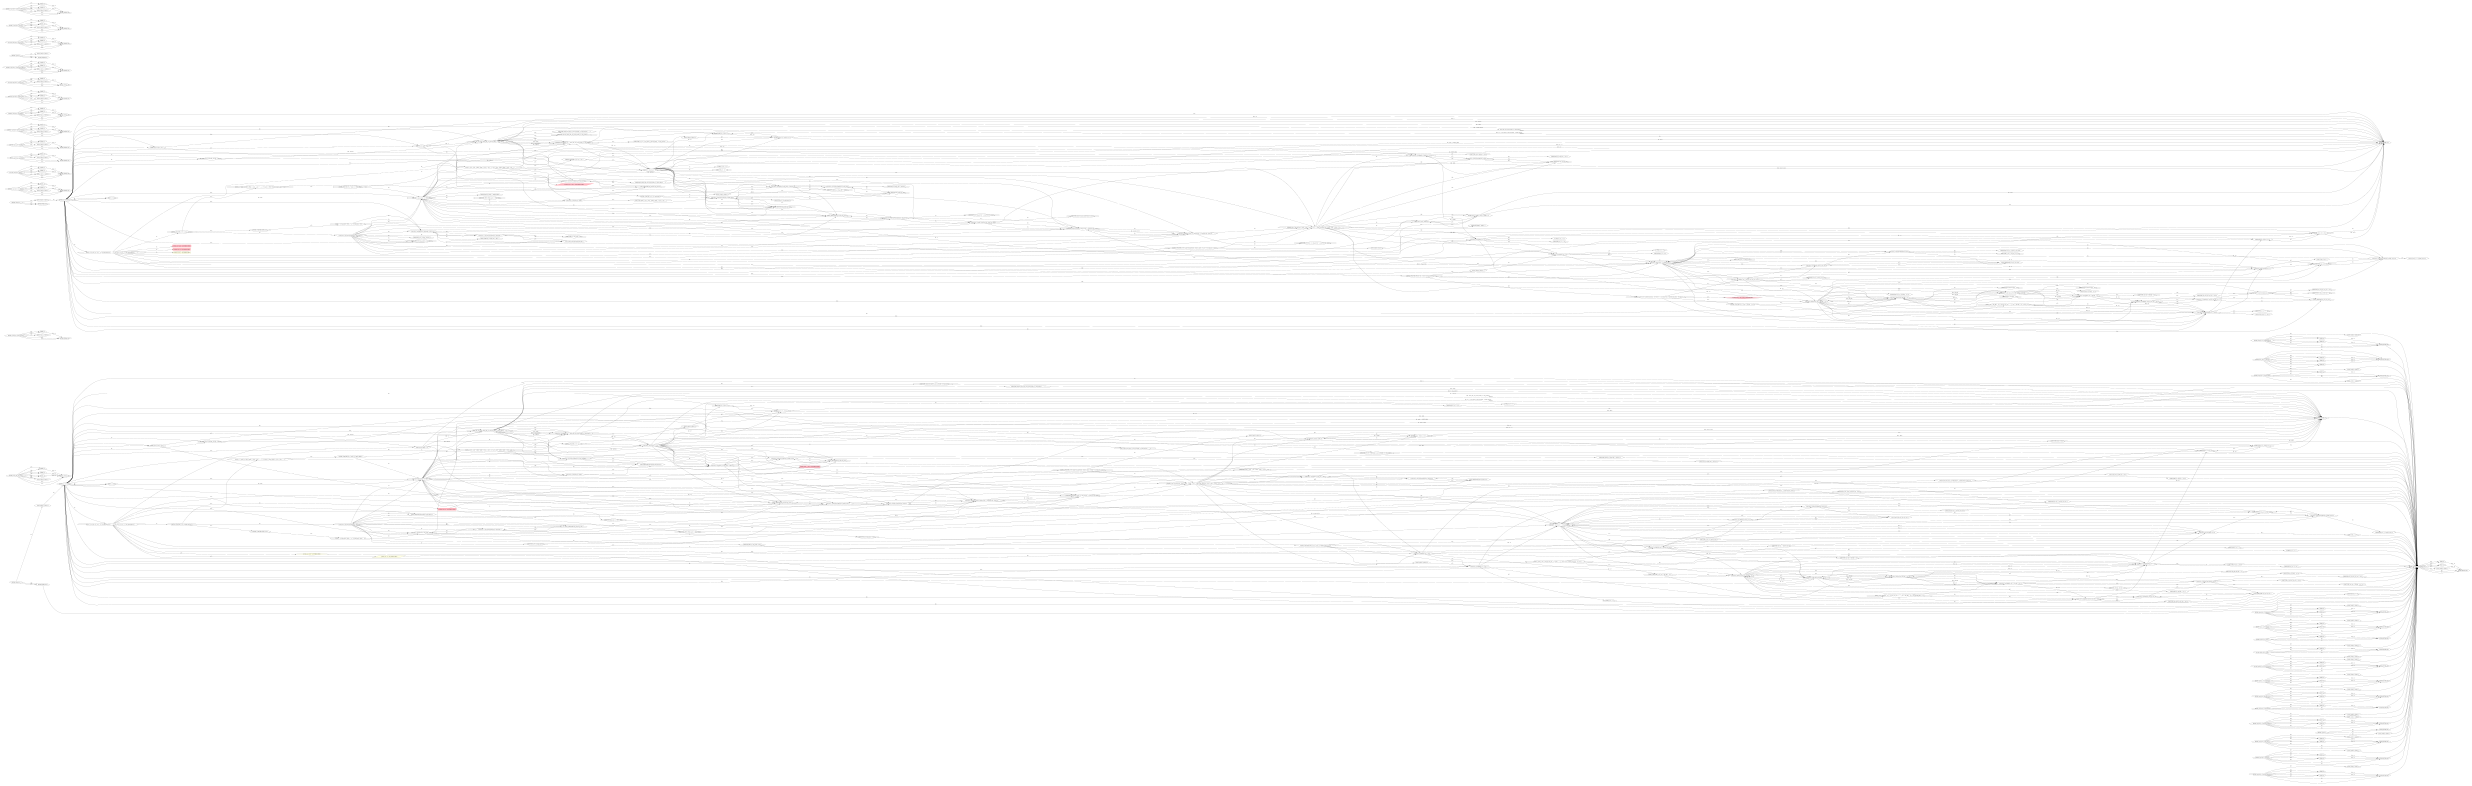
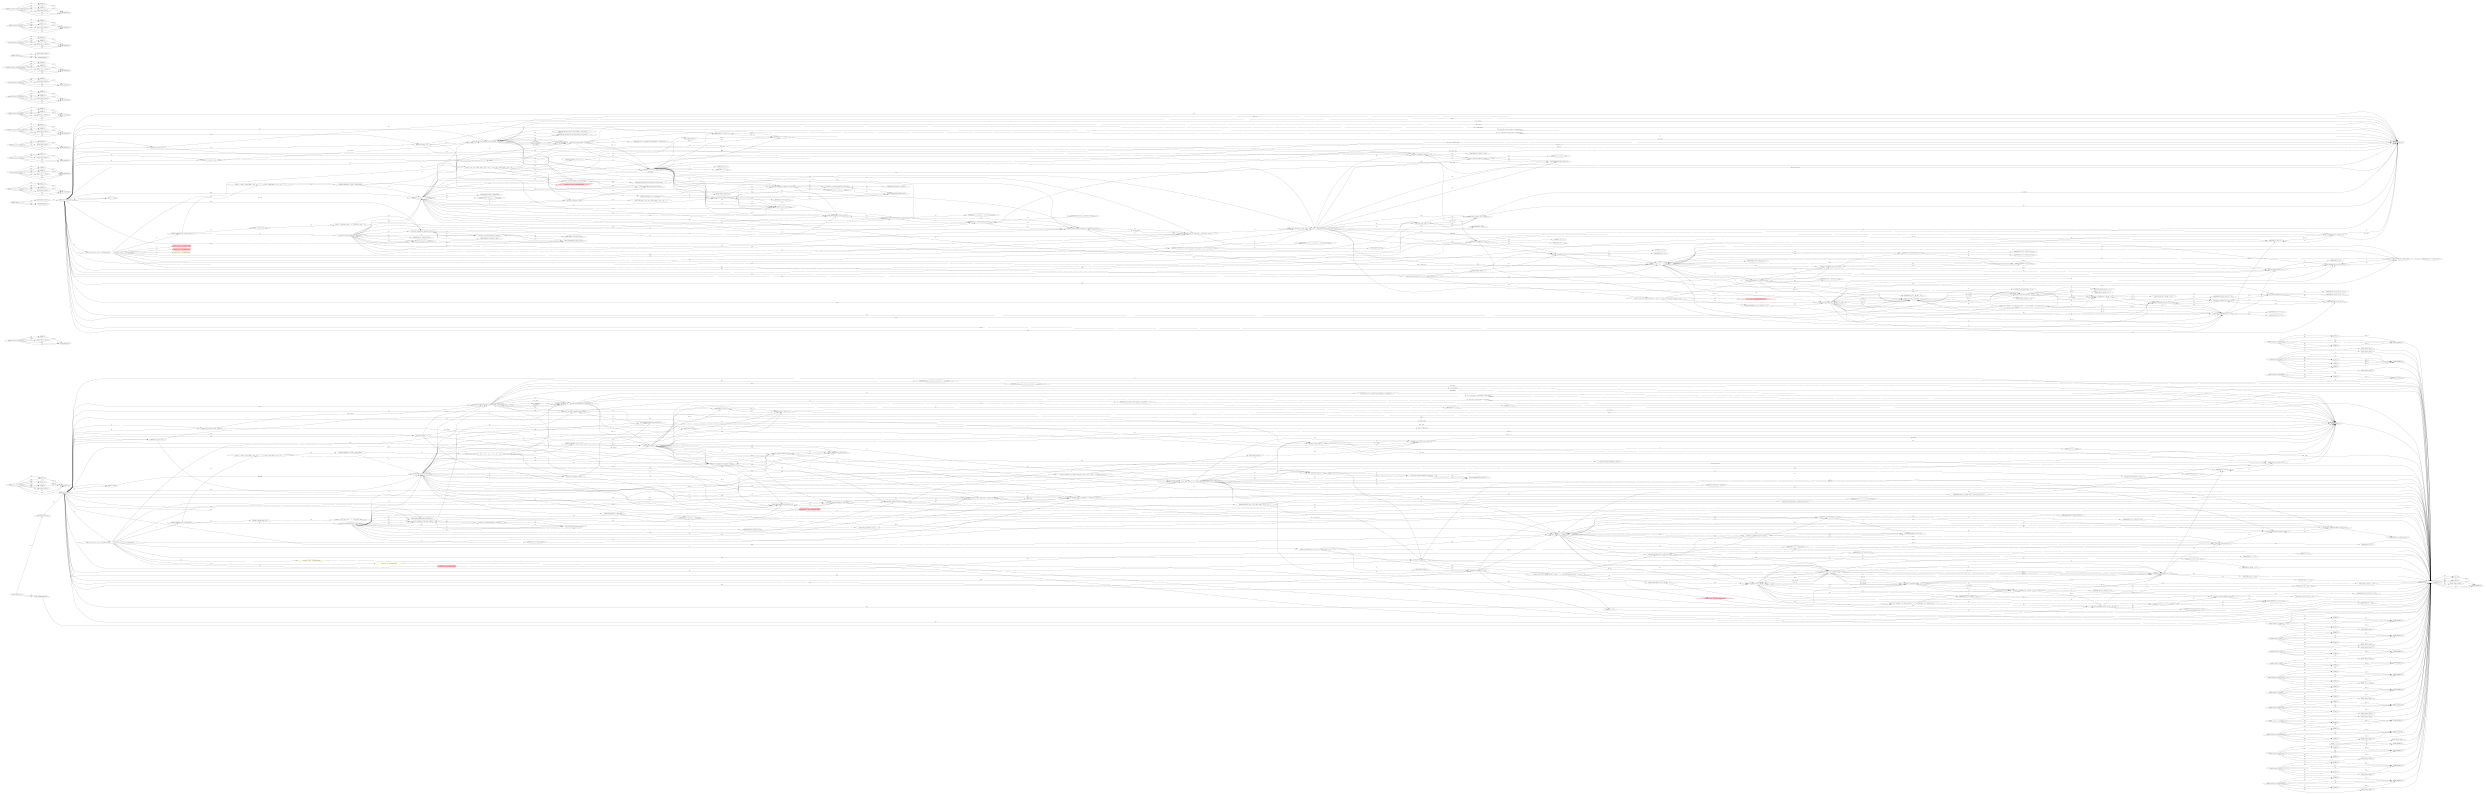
node "<(LOCAL,size_t len: size_t)<SUB>27</SUB>>": added
